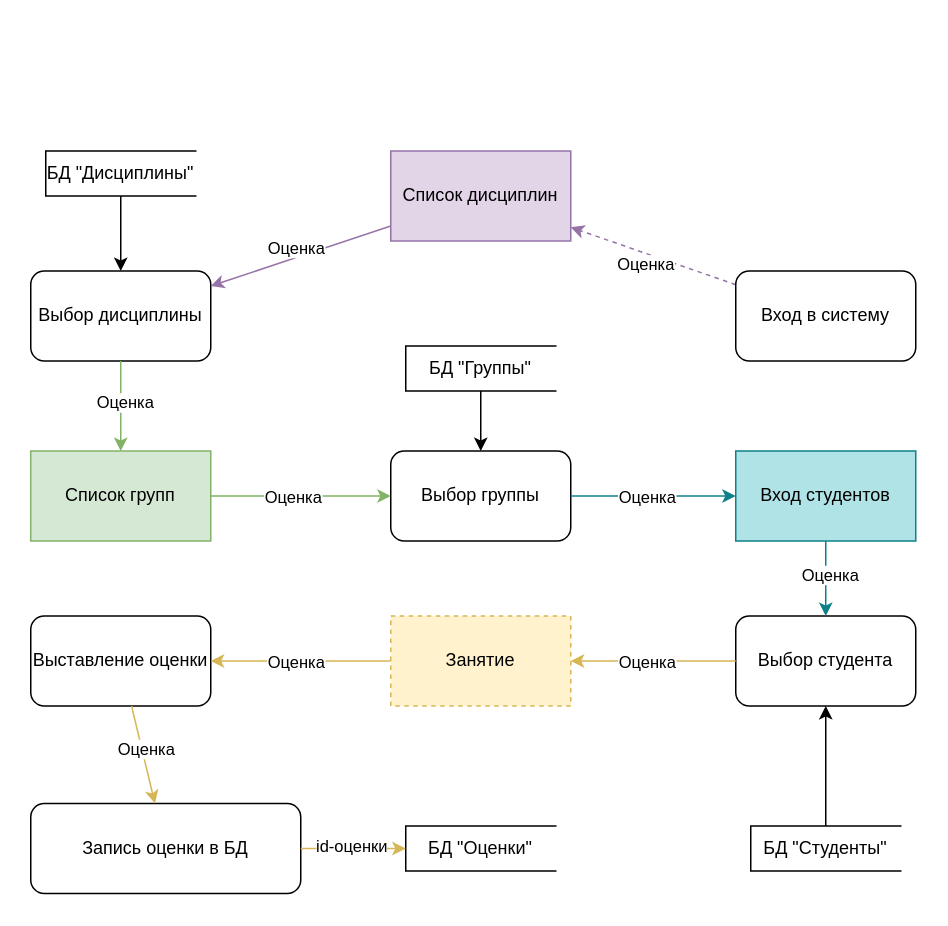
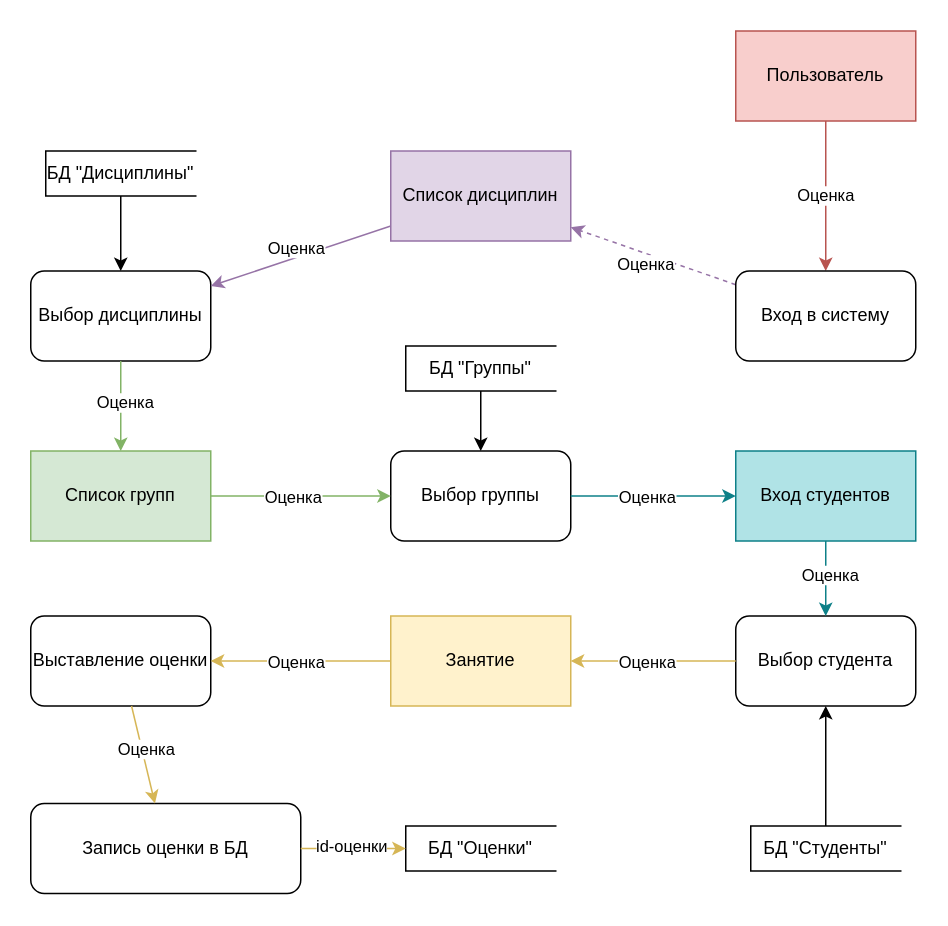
node "Пользователь": added
edge "Пользователь" -> "Вход в систему": added, label "Оценка"
node "Занятие": style dashed -> solid
